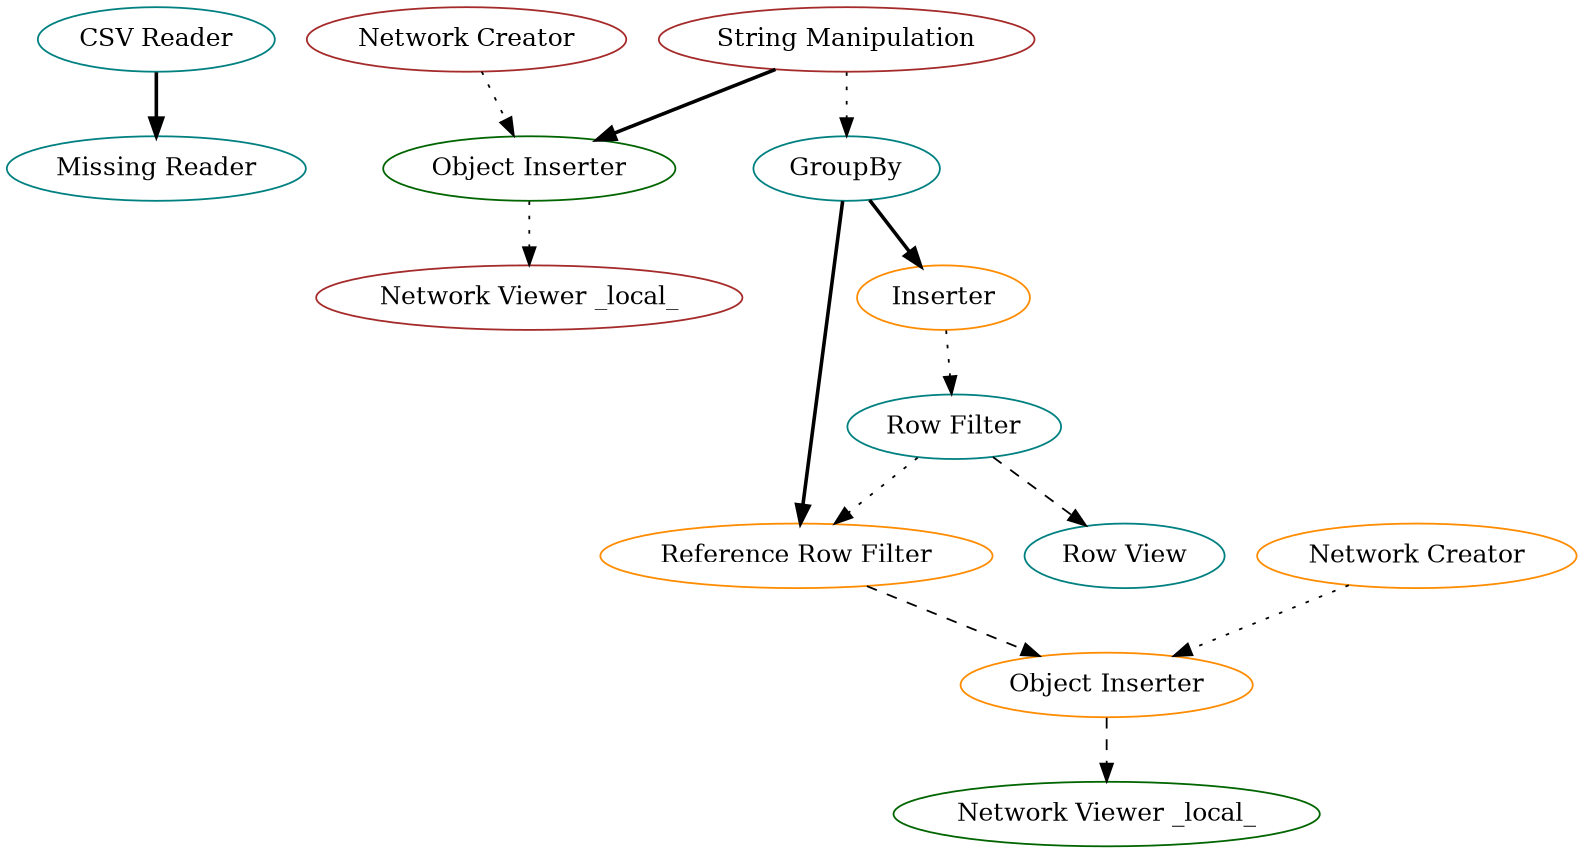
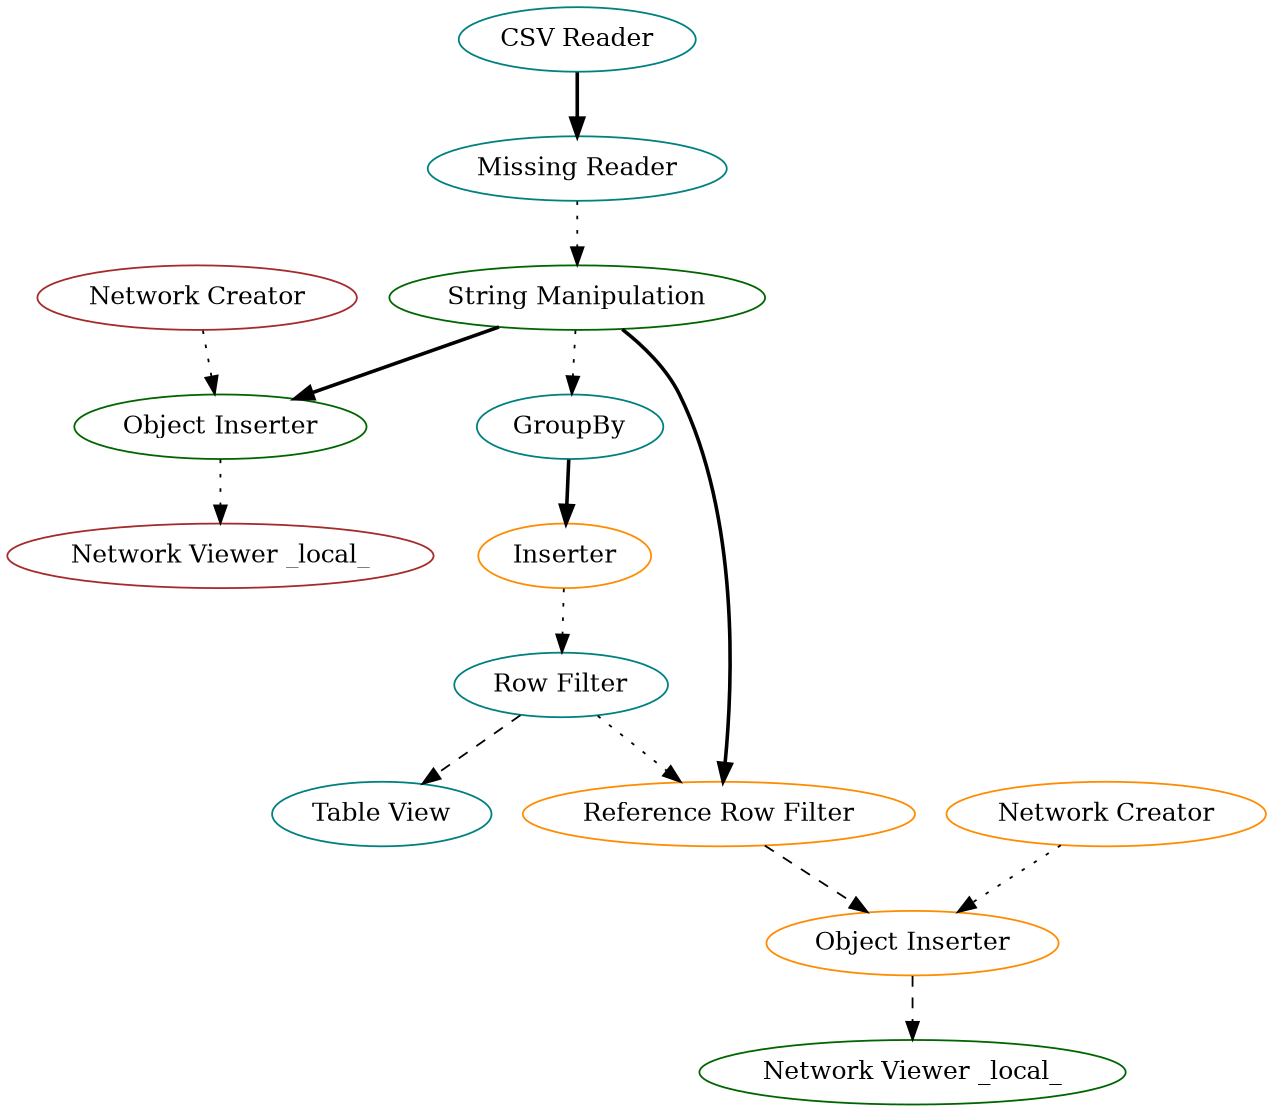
node "String Manipulation": color brown -> darkgreen
edge "Missing Reader" -> "String Manipulation": added
edge "GroupBy" -> "Reference Row Filter": now "String Manipulation" -> "Reference Row Filter"
node "Row View": label "Row View" -> "Table View"
